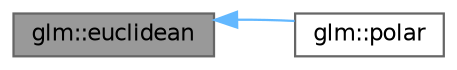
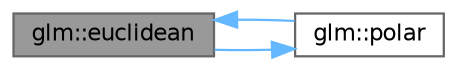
edge "glm::euclidean" -> "glm::polar": added
